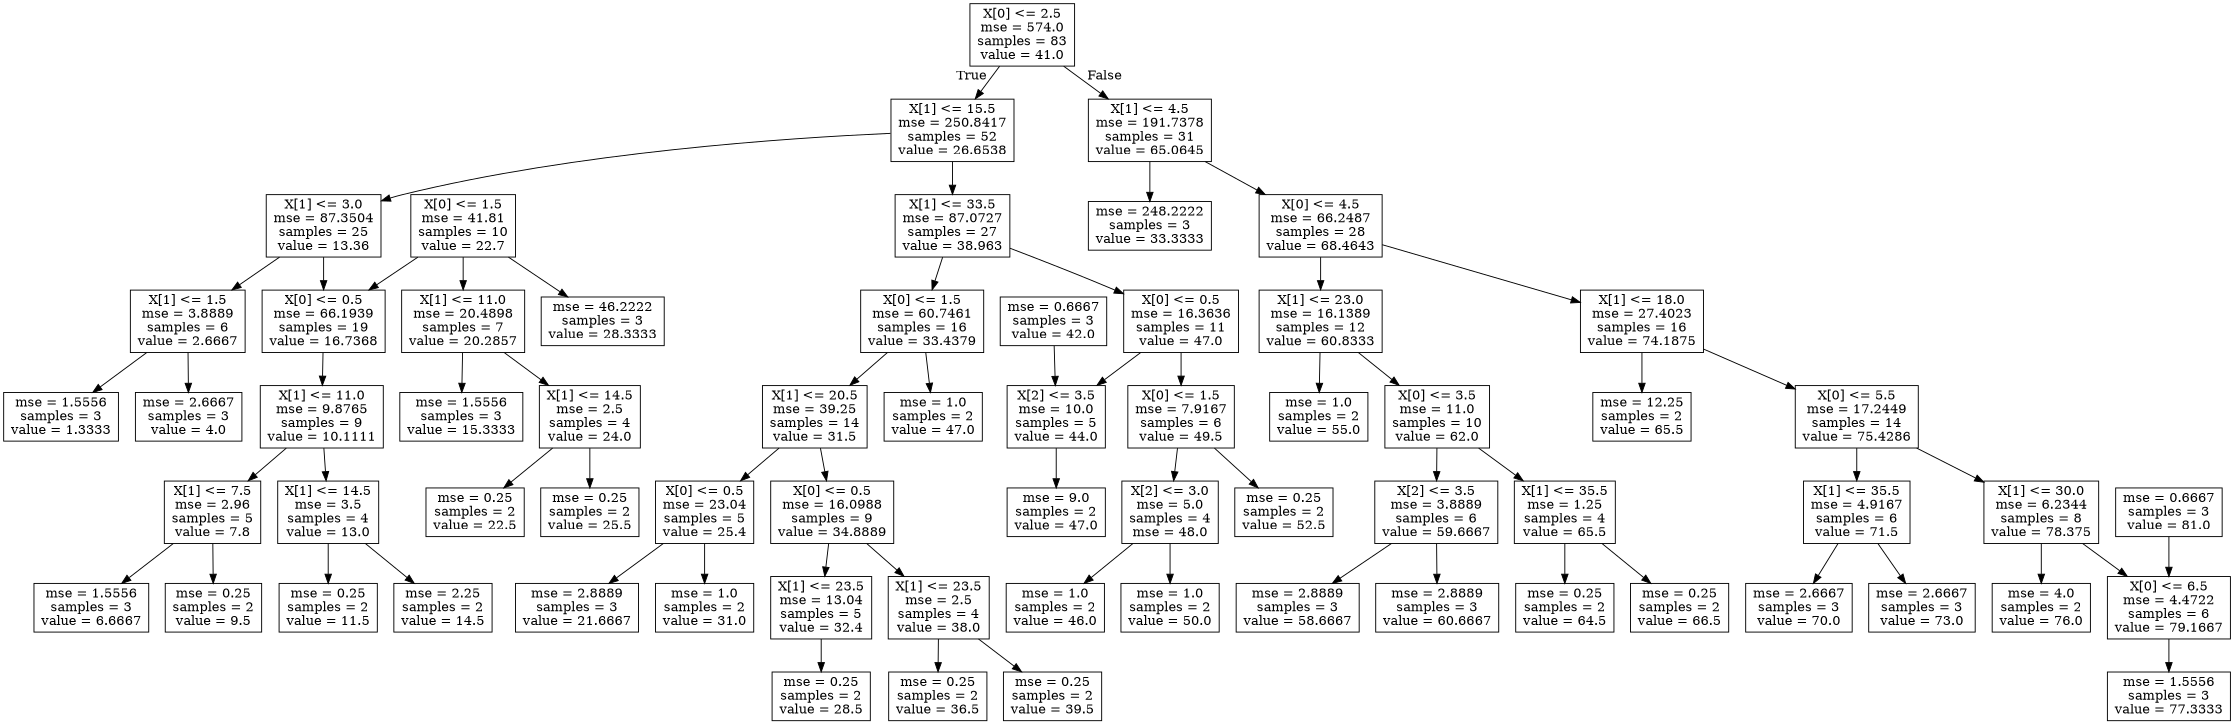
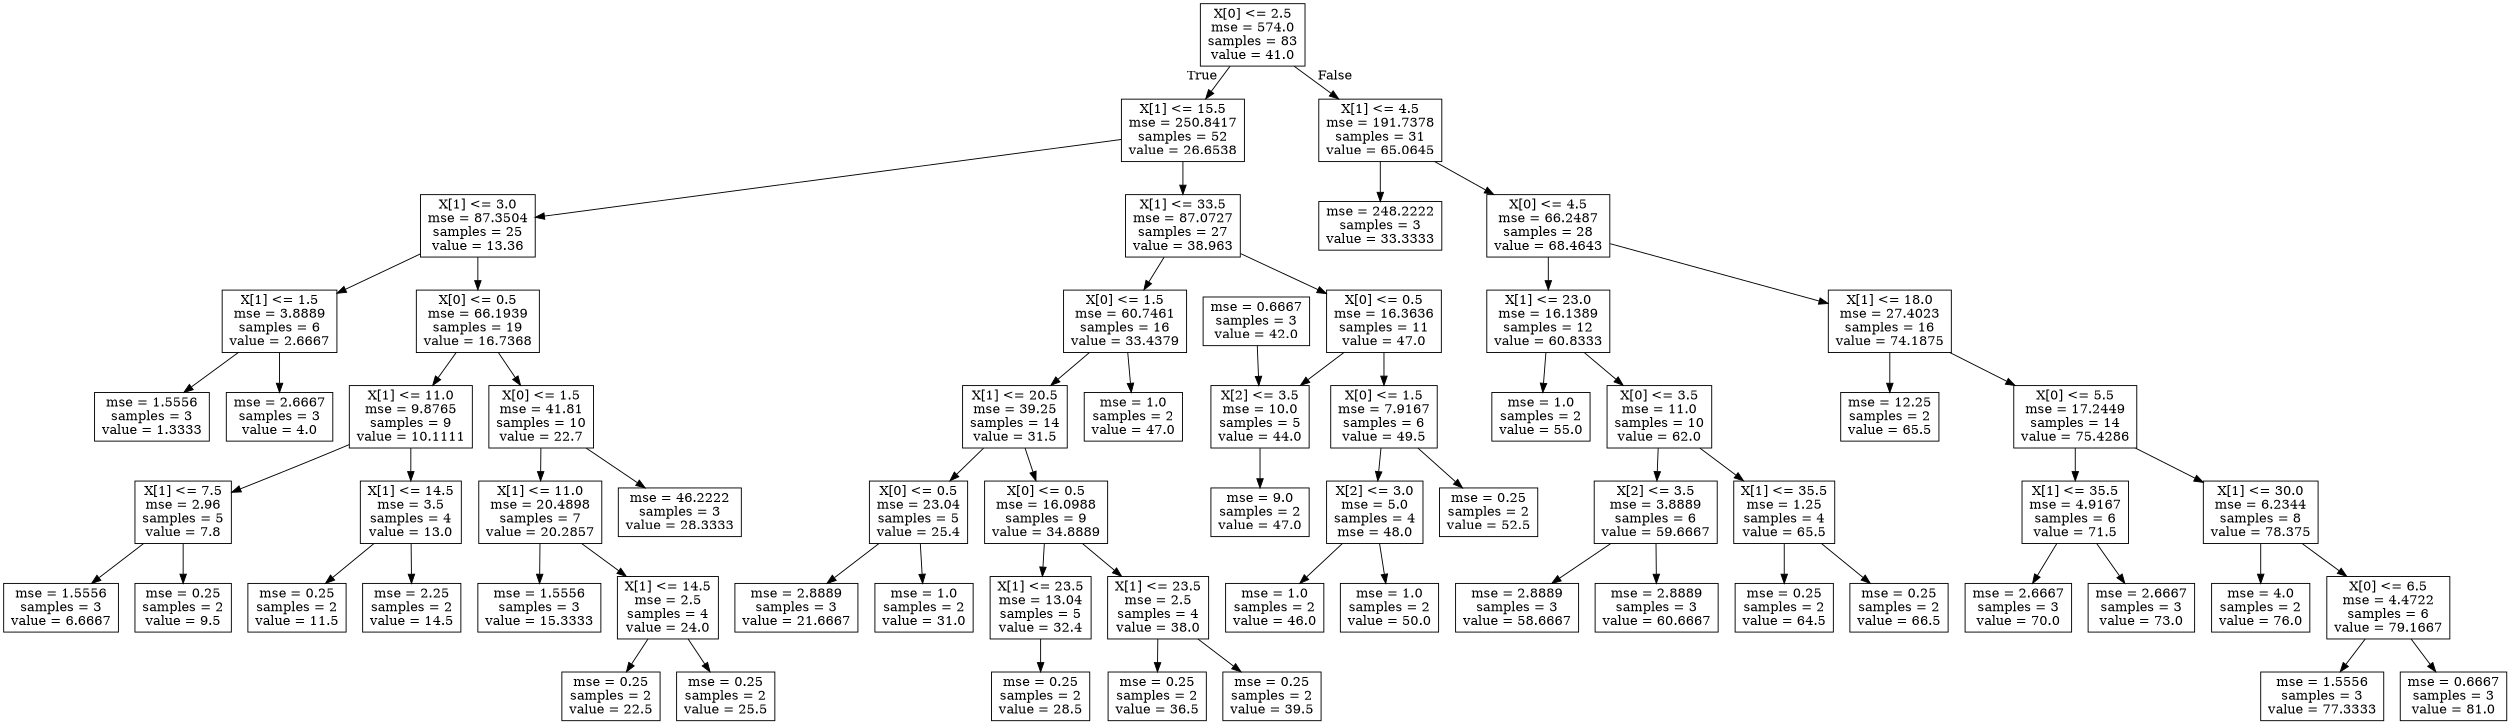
edge "X[0] <= 1.5 mse = 41.81 samples = 10 value = 22.7" -> "X[0] <= 0.5 mse = 66.1939 samples = 19 value = 16.7368": reversed
edge "mse = 0.6667 samples = 3 value = 81.0" -> "X[0] <= 6.5 mse = 4.4722 samples = 6 value = 79.1667": reversed
